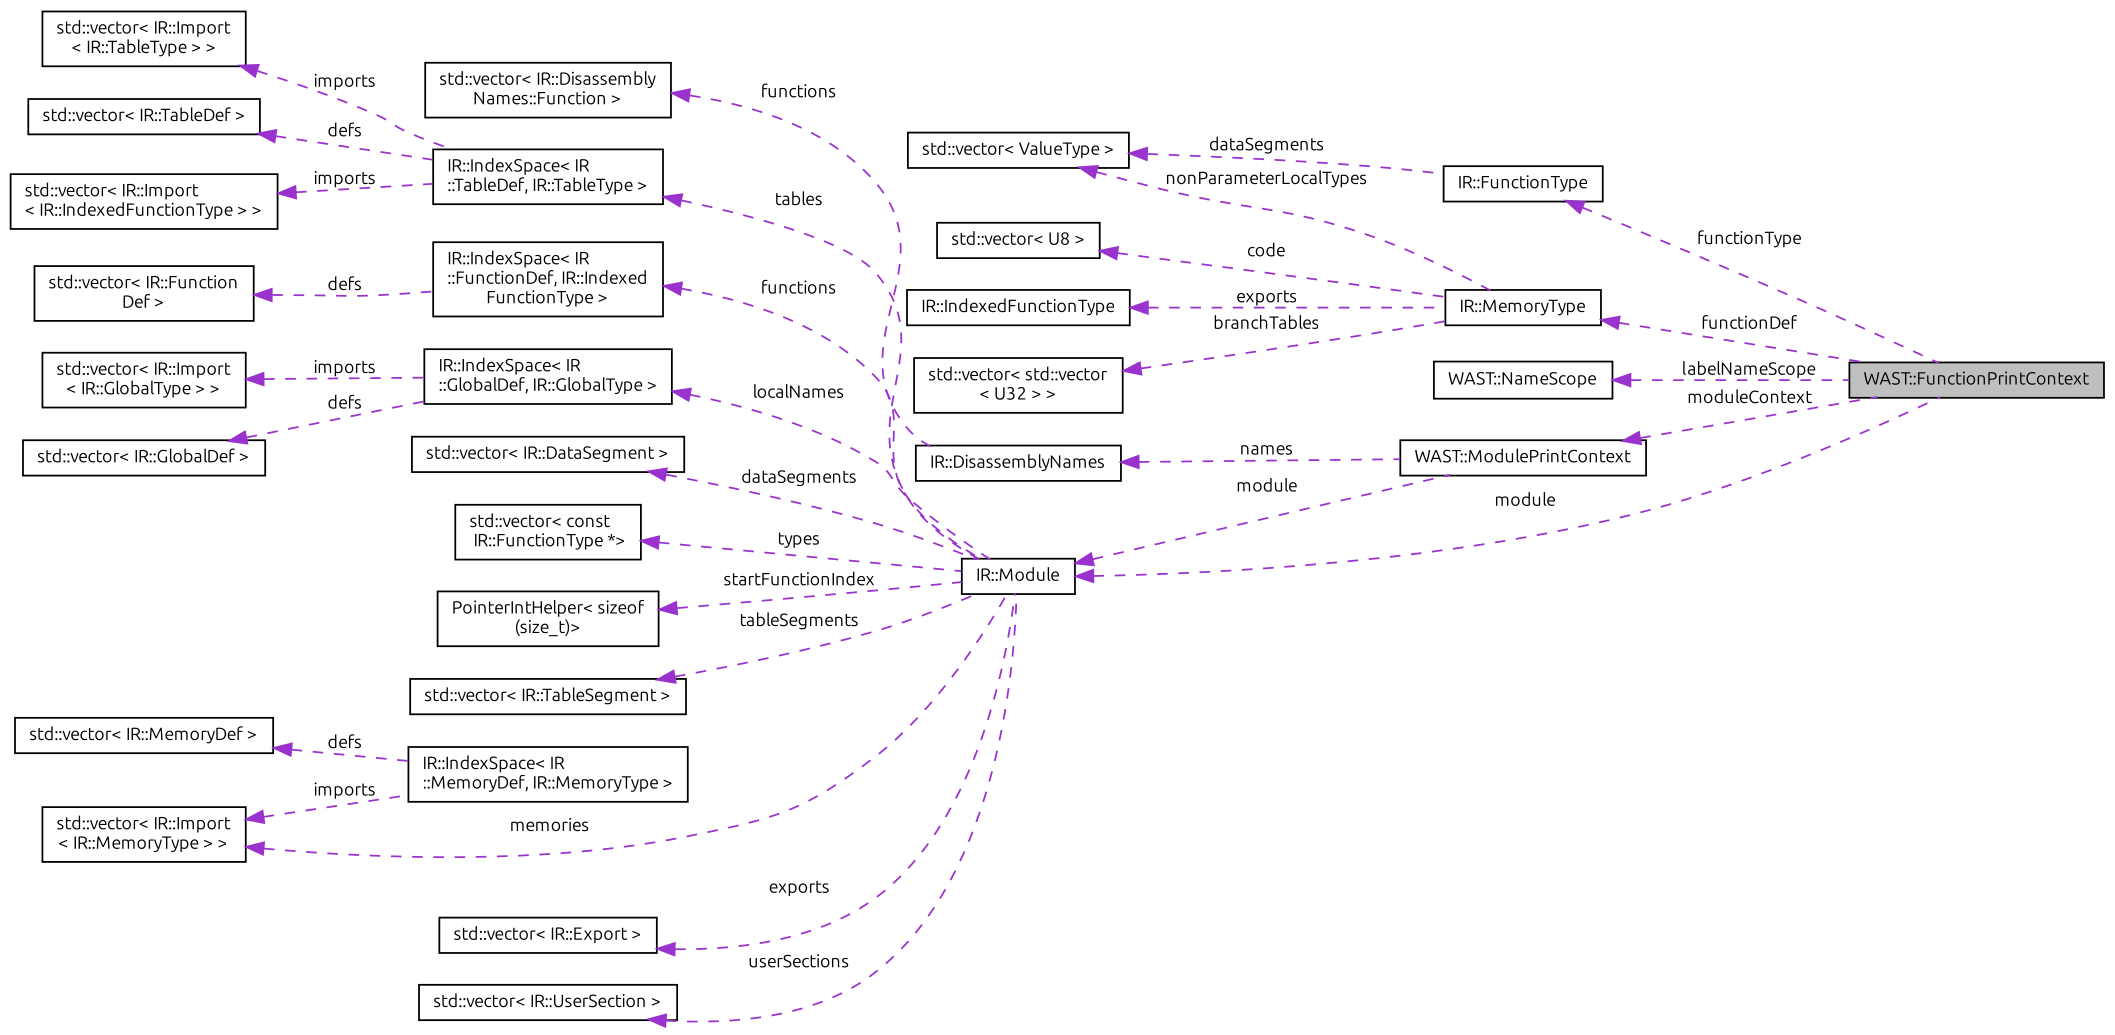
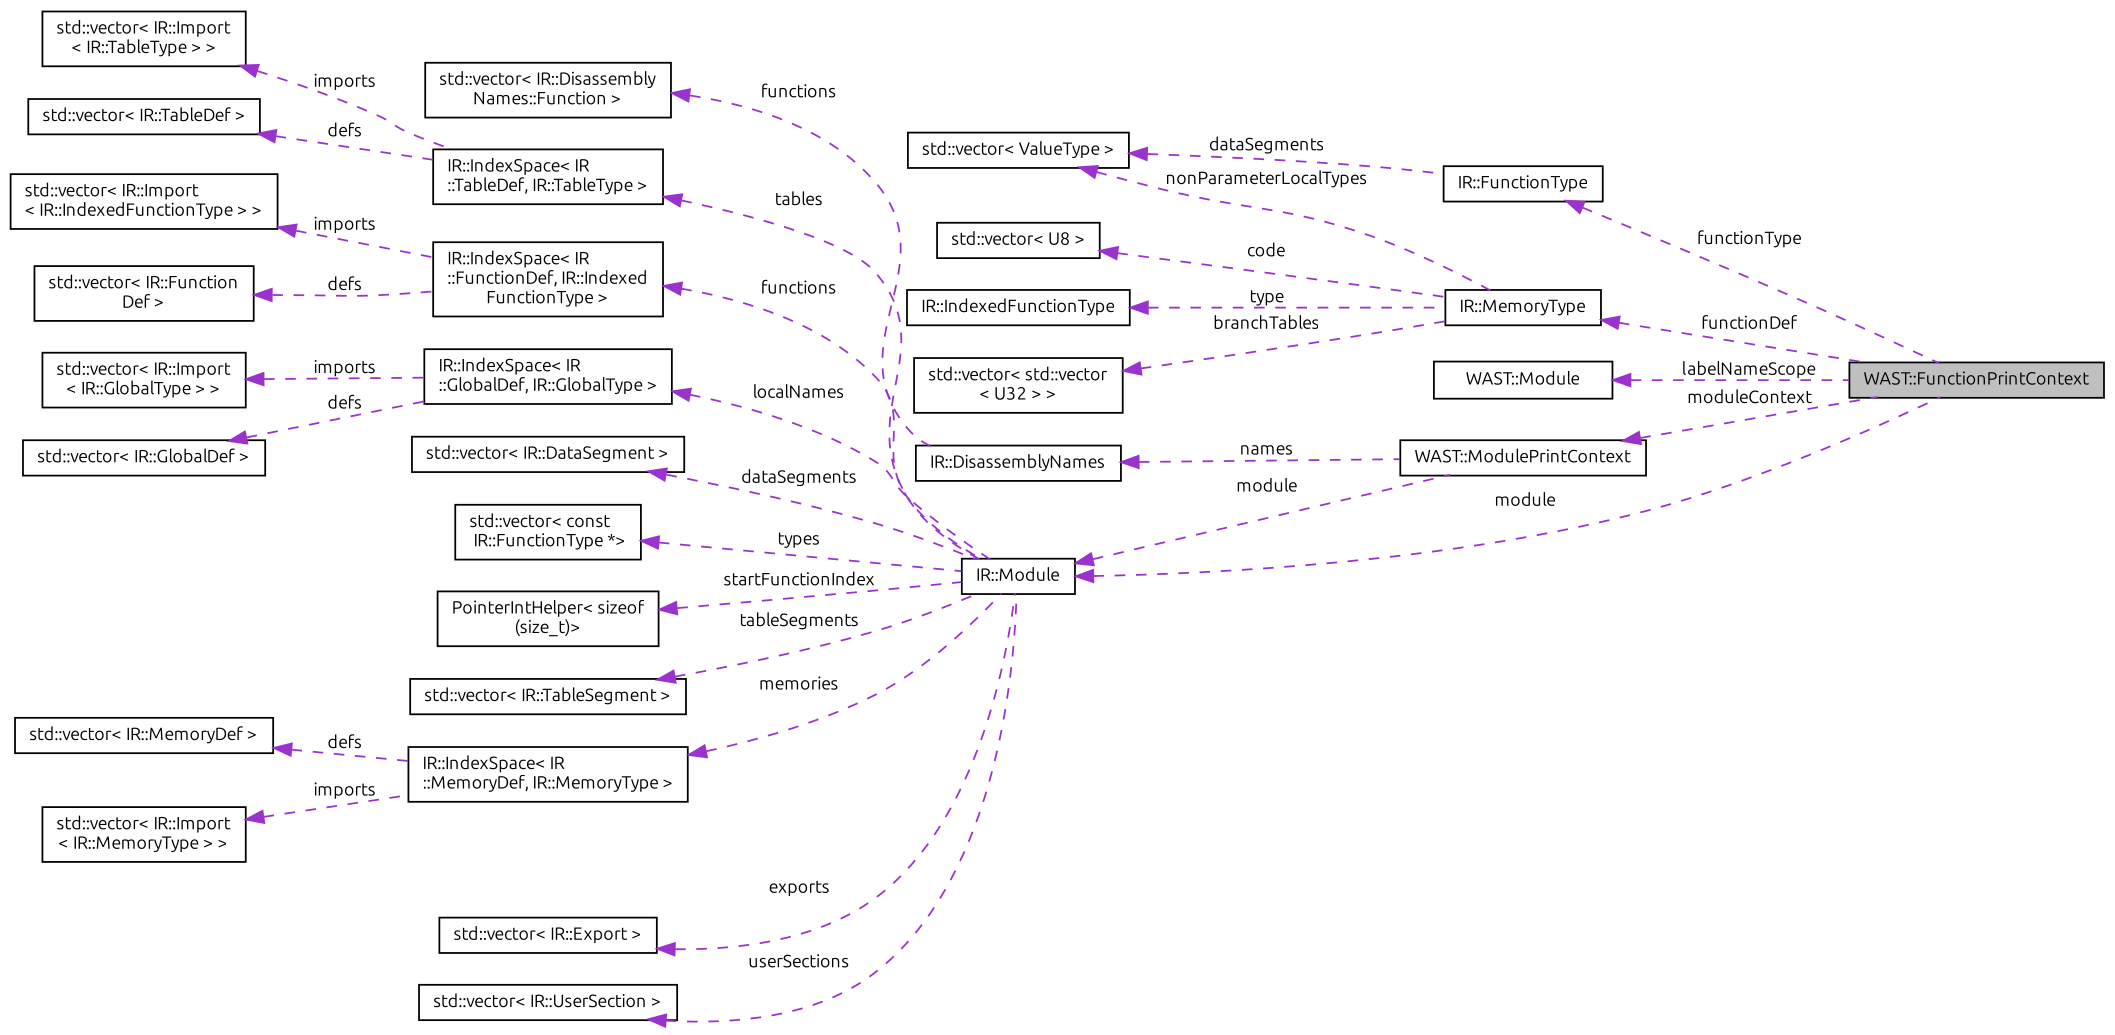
edge "IR::IndexSpace< IR ::TableDef, IR::TableType >" -> "std::vector< IR::Import < IR::IndexedFunctionType > >": now "IR::IndexSpace< IR ::FunctionDef, IR::Indexed FunctionType >" -> "std::vector< IR::Import < IR::IndexedFunctionType > >"
edge "IR::MemoryType" -> "IR::IndexedFunctionType": label " exports" -> " type"
node "WAST::NameScope": label "WAST::NameScope" -> "WAST::Module"
edge "IR::Module" -> "std::vector< IR::Import < IR::MemoryType > >": now "IR::Module" -> "IR::IndexSpace< IR ::MemoryDef, IR::MemoryType >"
